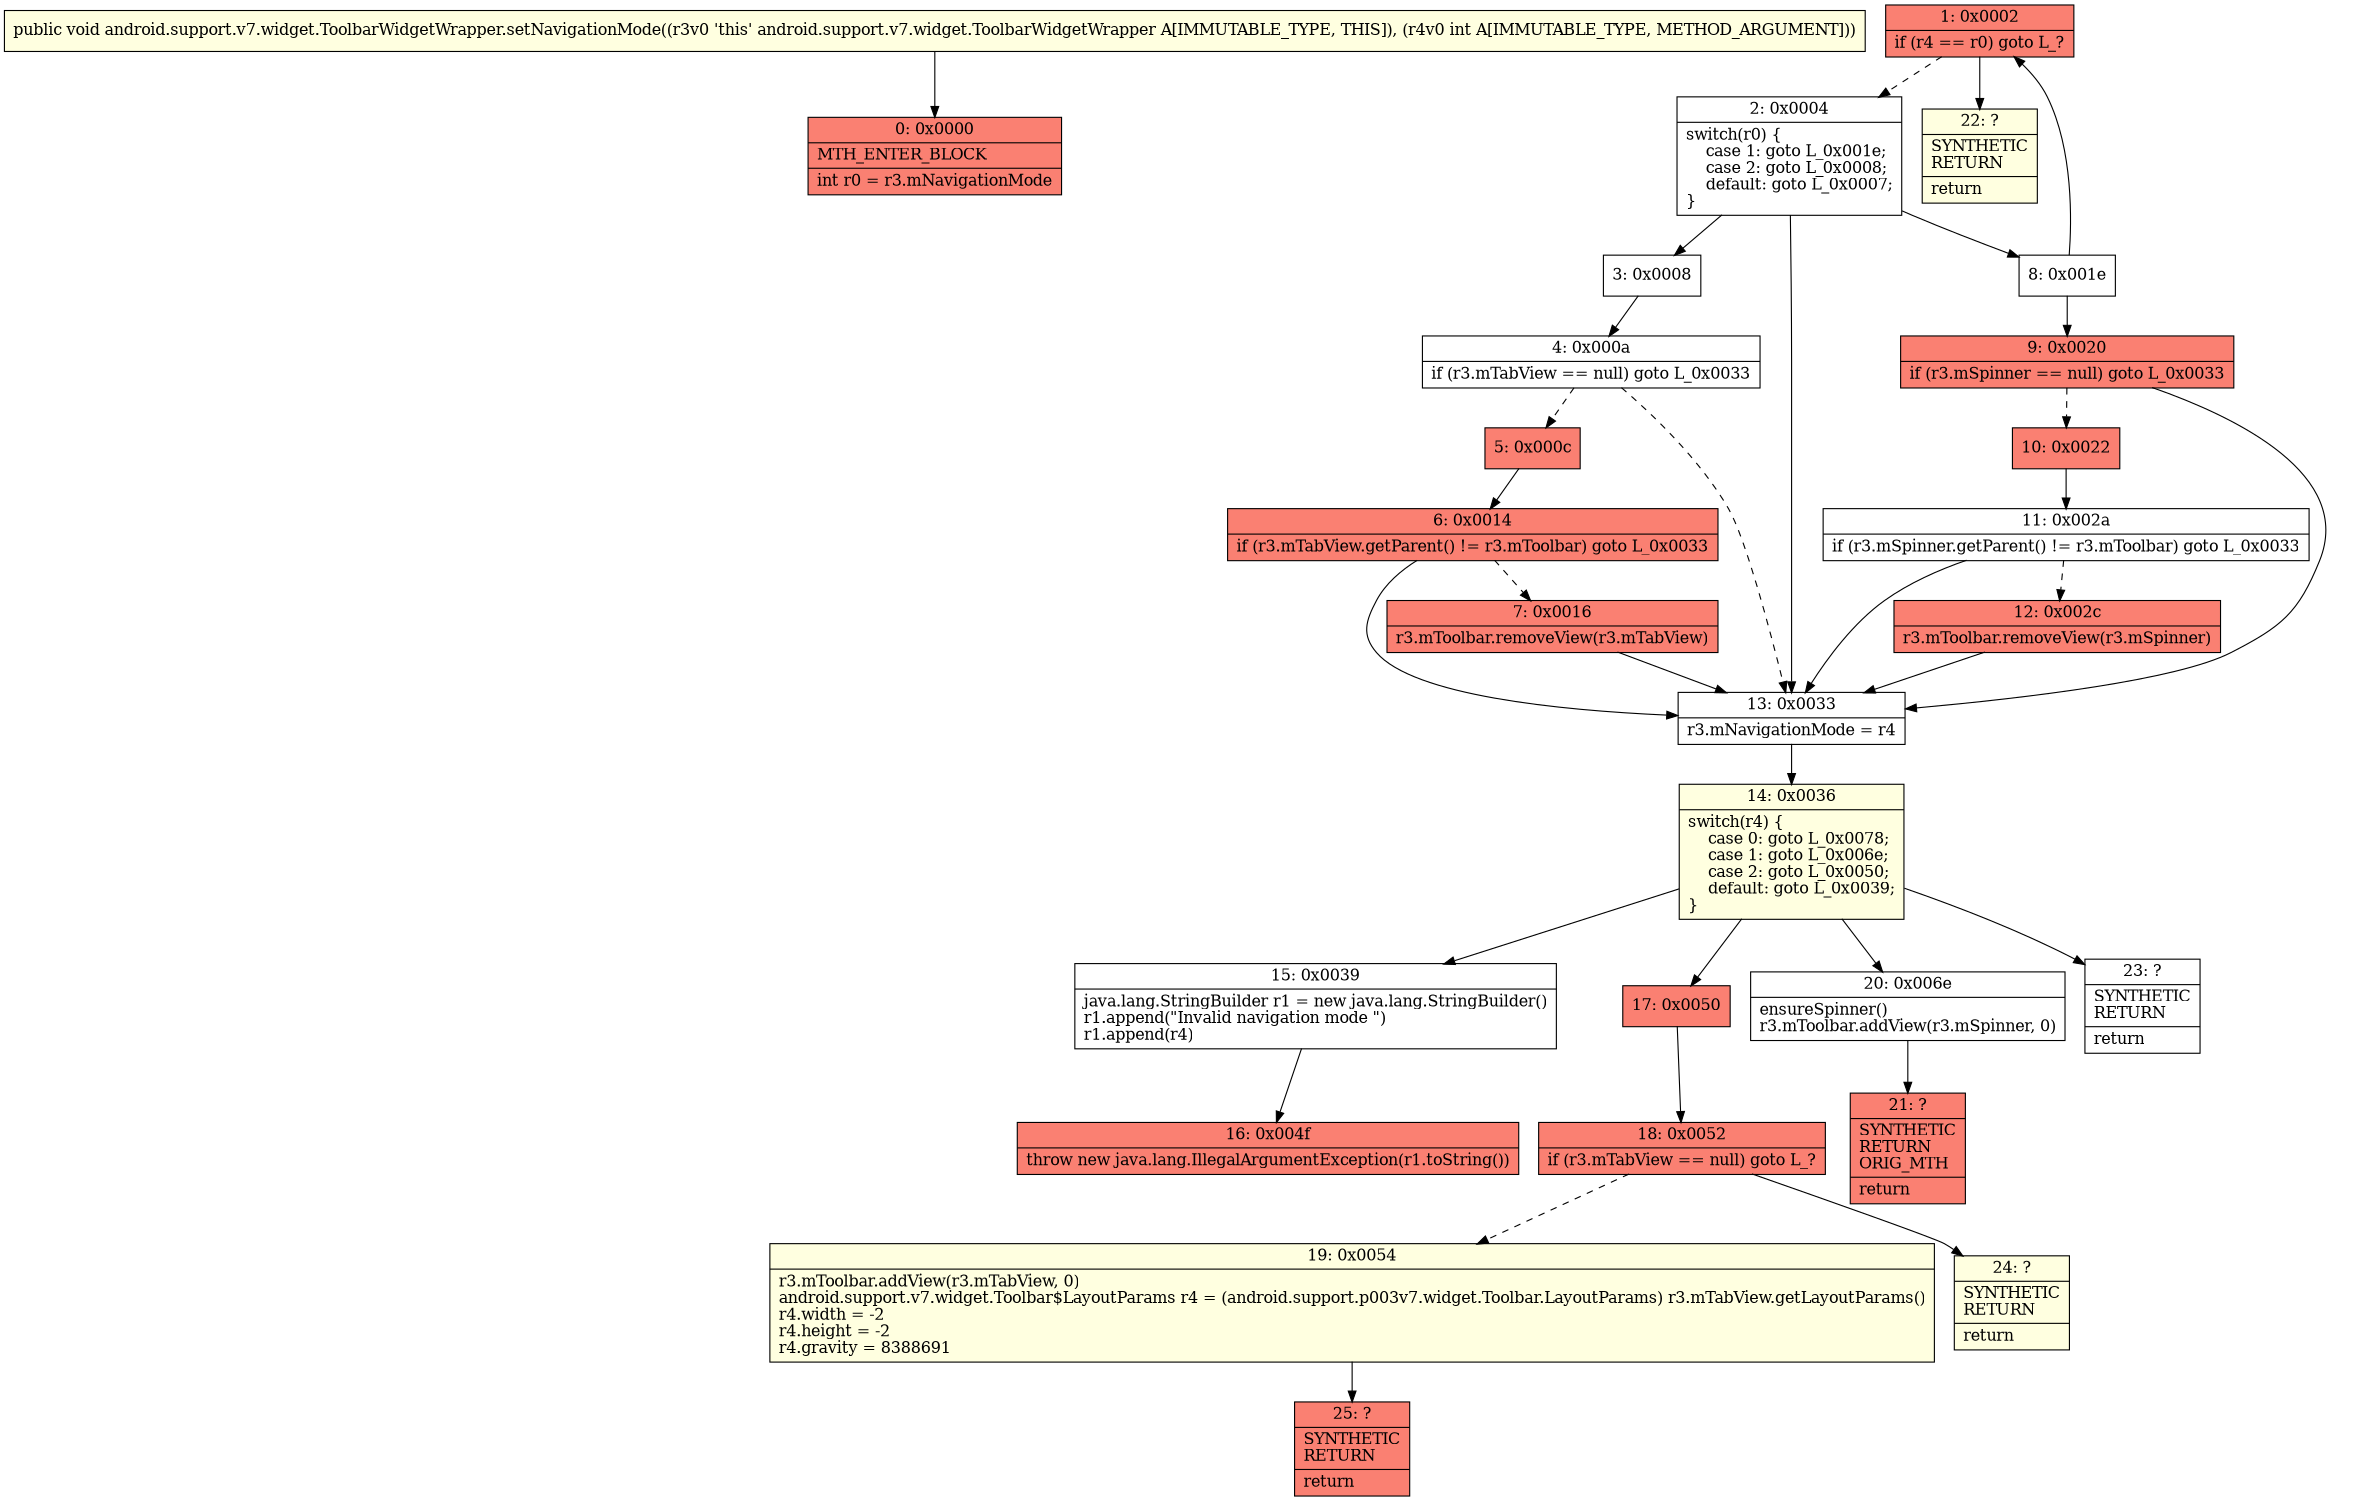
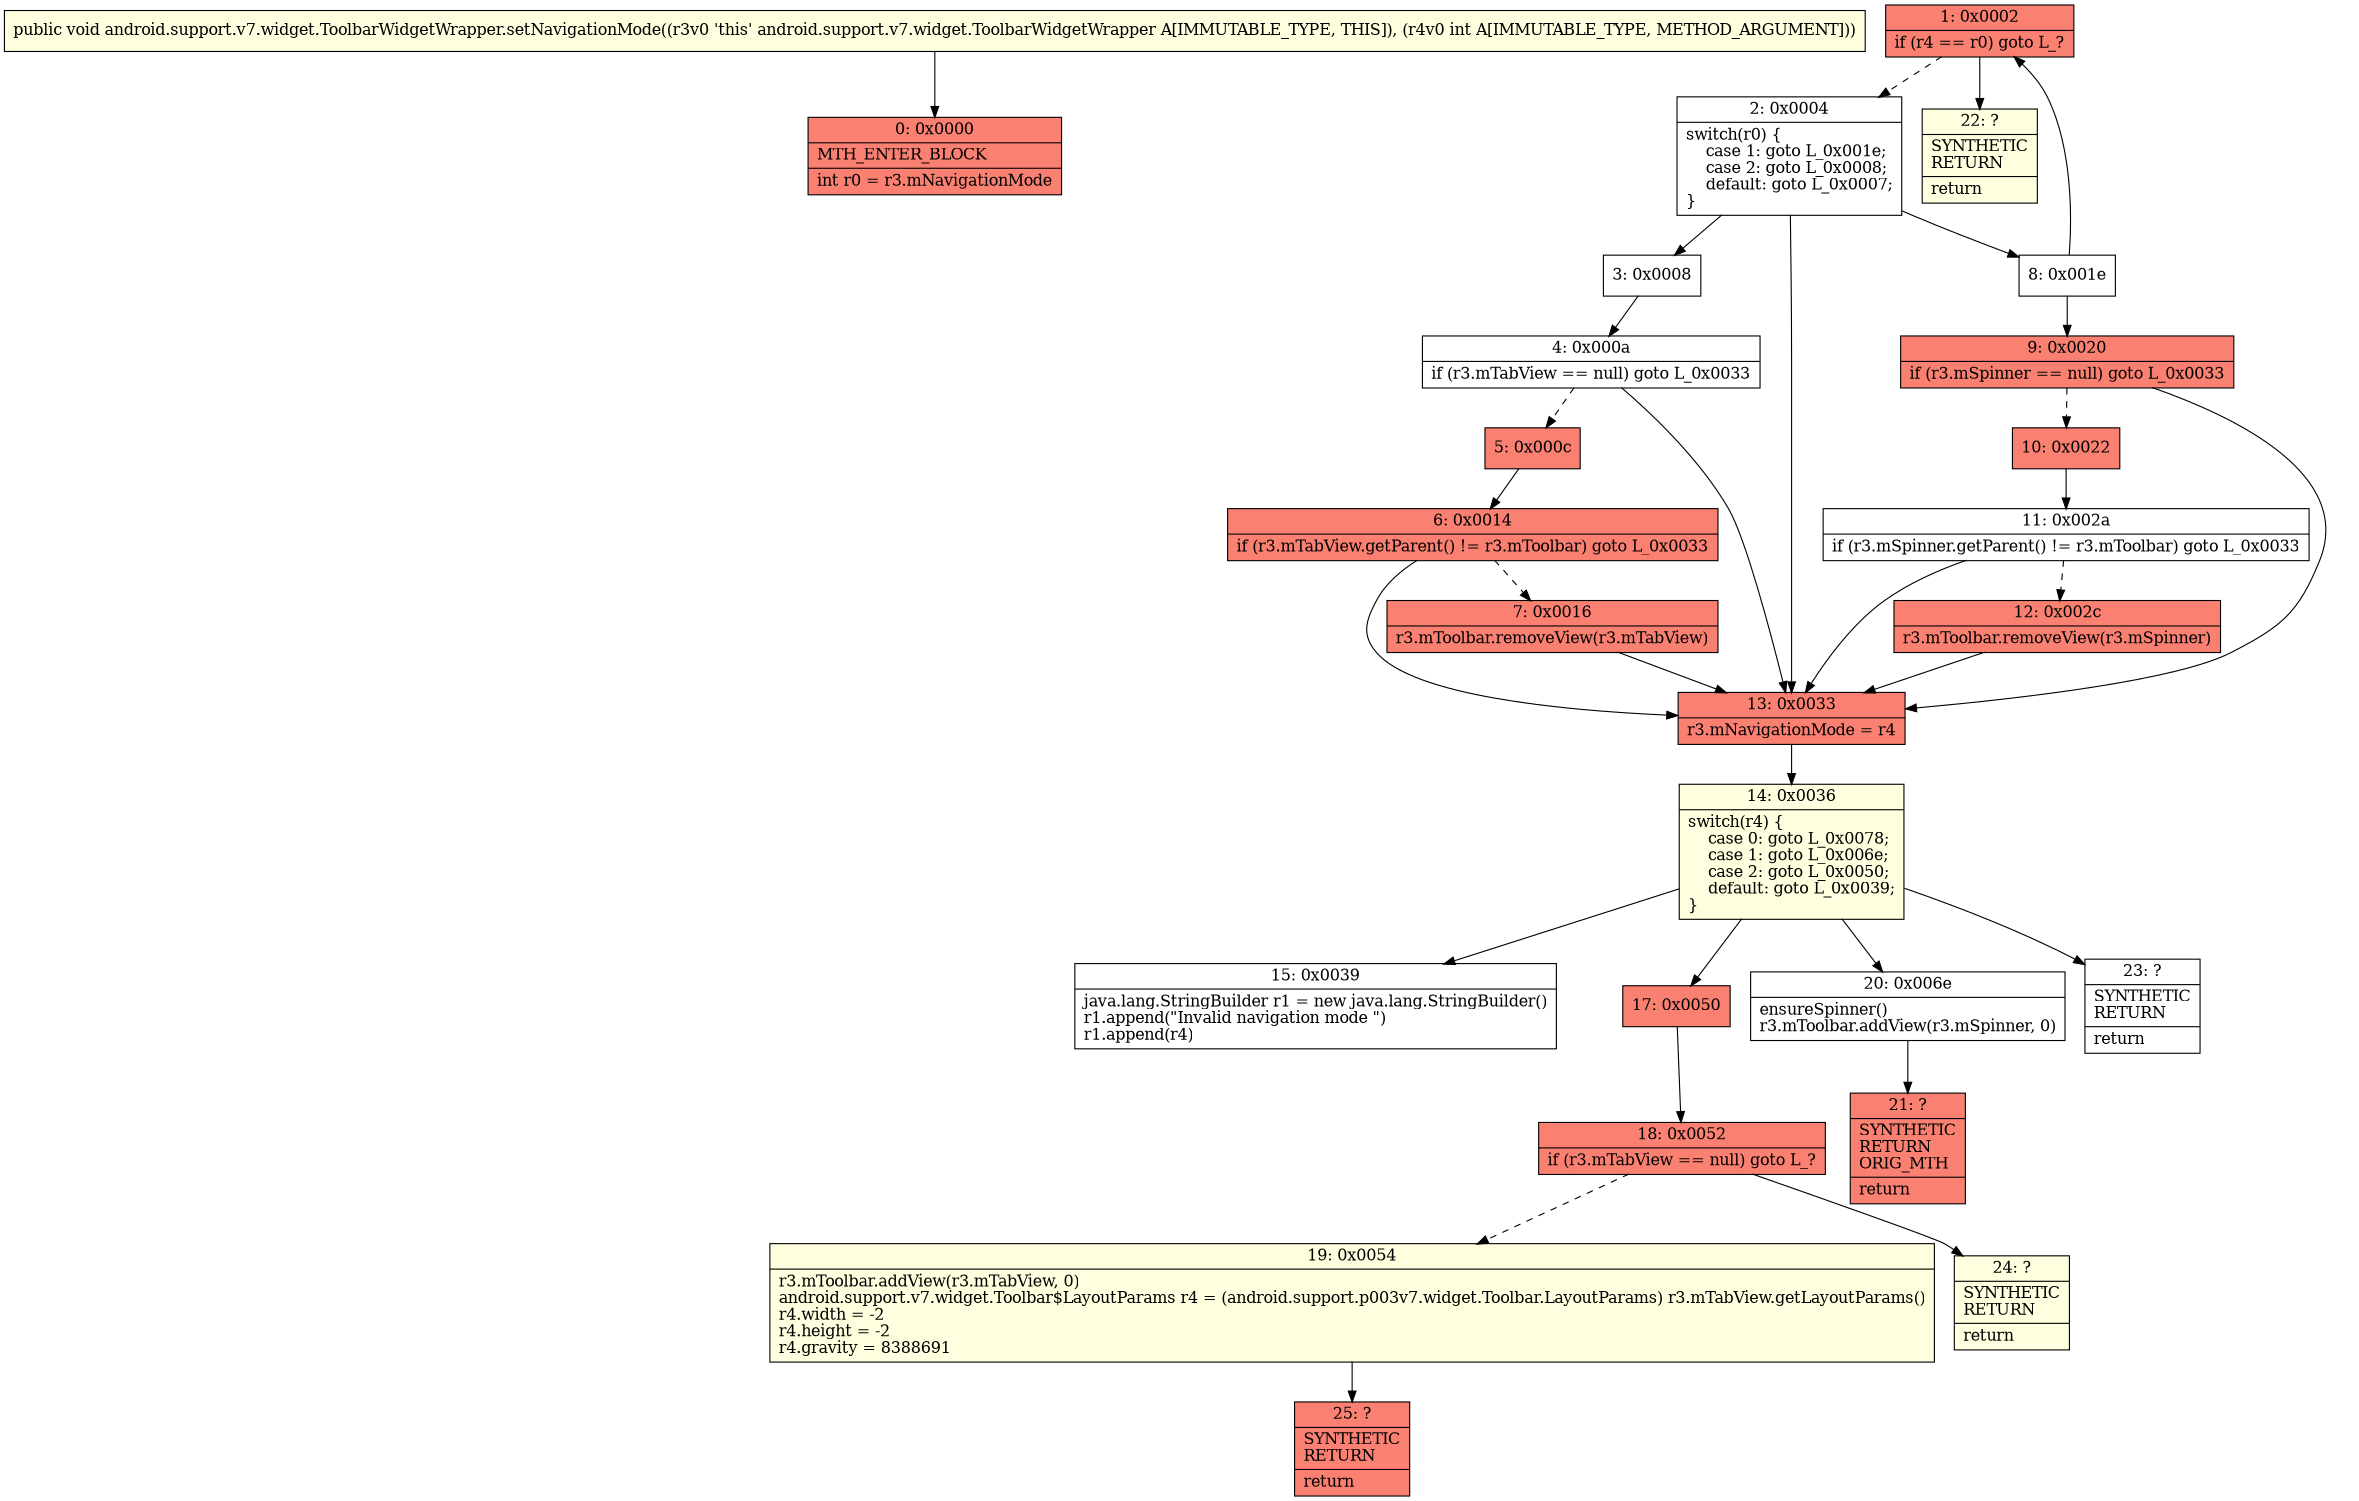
edge "4: 0x000a" -> "13: 0x0033": style dashed -> solid
node "13: 0x0033": fillcolor white -> salmon
node "16: 0x004f": removed
